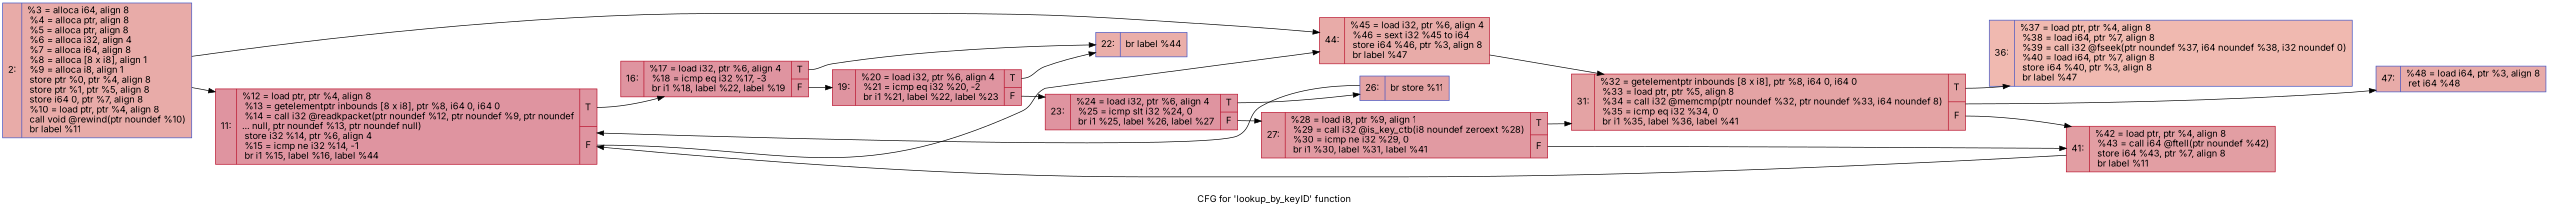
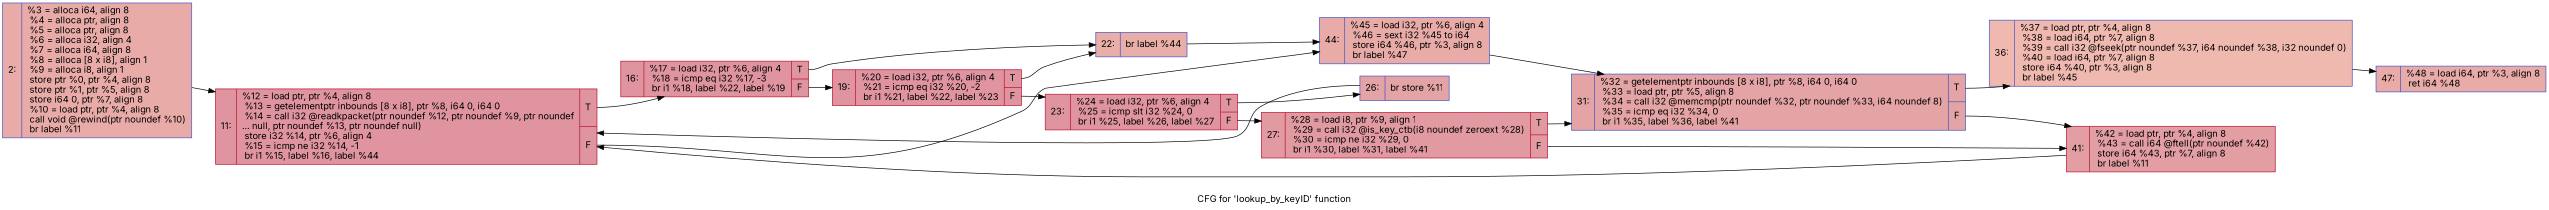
edge "2:" -> "44:": now "22:" -> "44:"
node "44:": color #b70d28ff -> #3d50c3ff
node "36:": text "br label %47" -> "br label %45"
edge "31:" -> "47:": now "36:" -> "47:"
node "31:": color #b70d28ff -> #3d50c3ff
